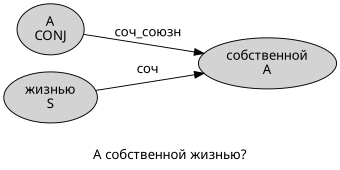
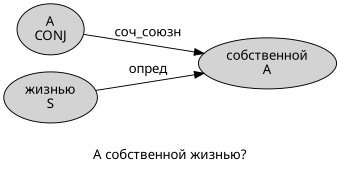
edge "жизнью S" -> "собственной A": label "соч" -> "опред"
